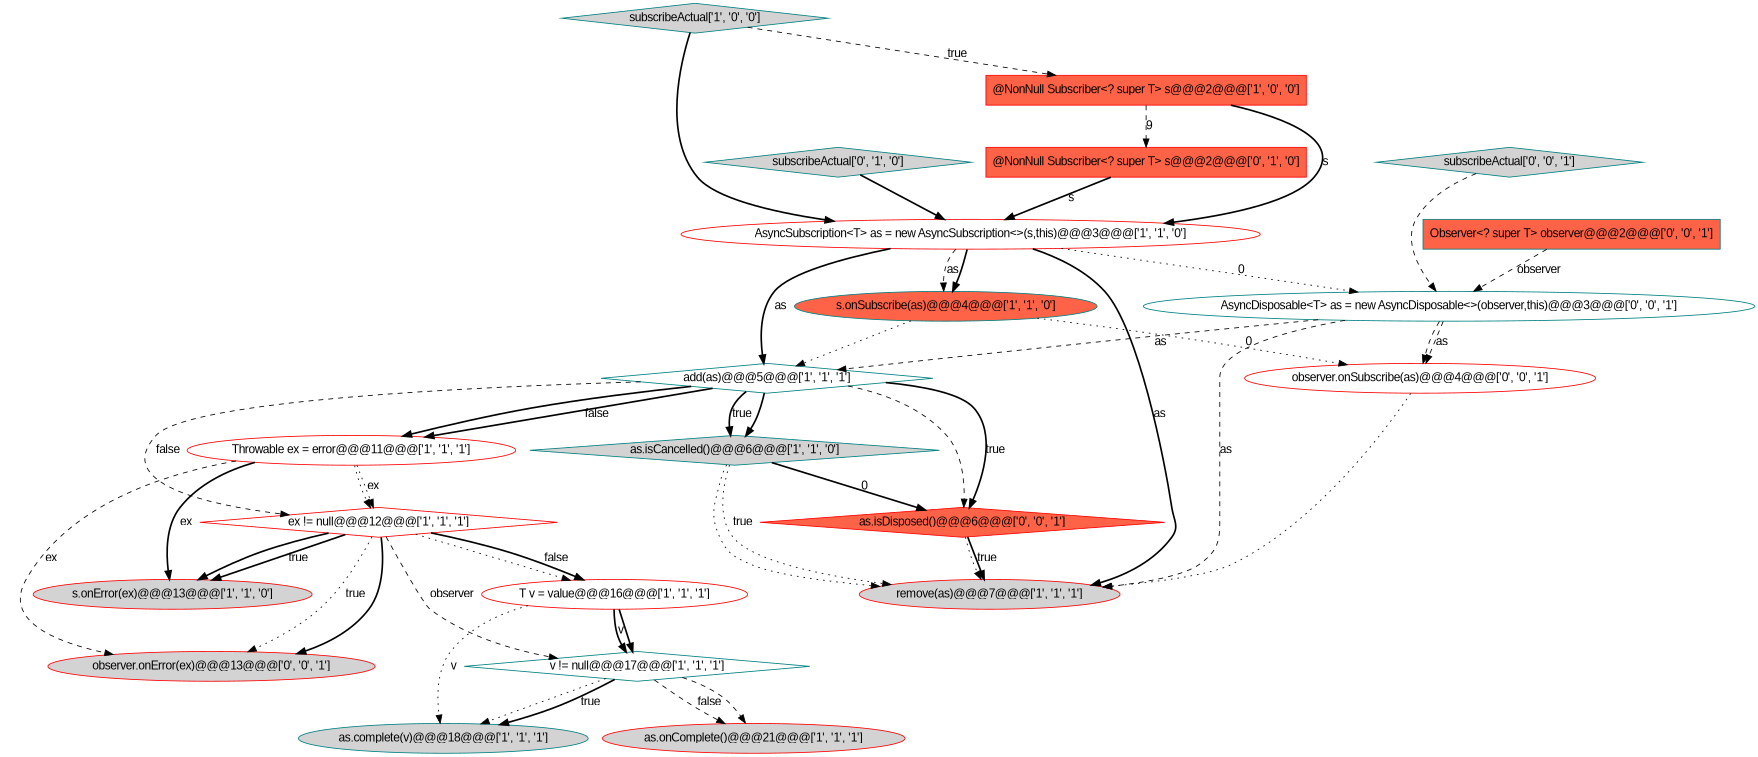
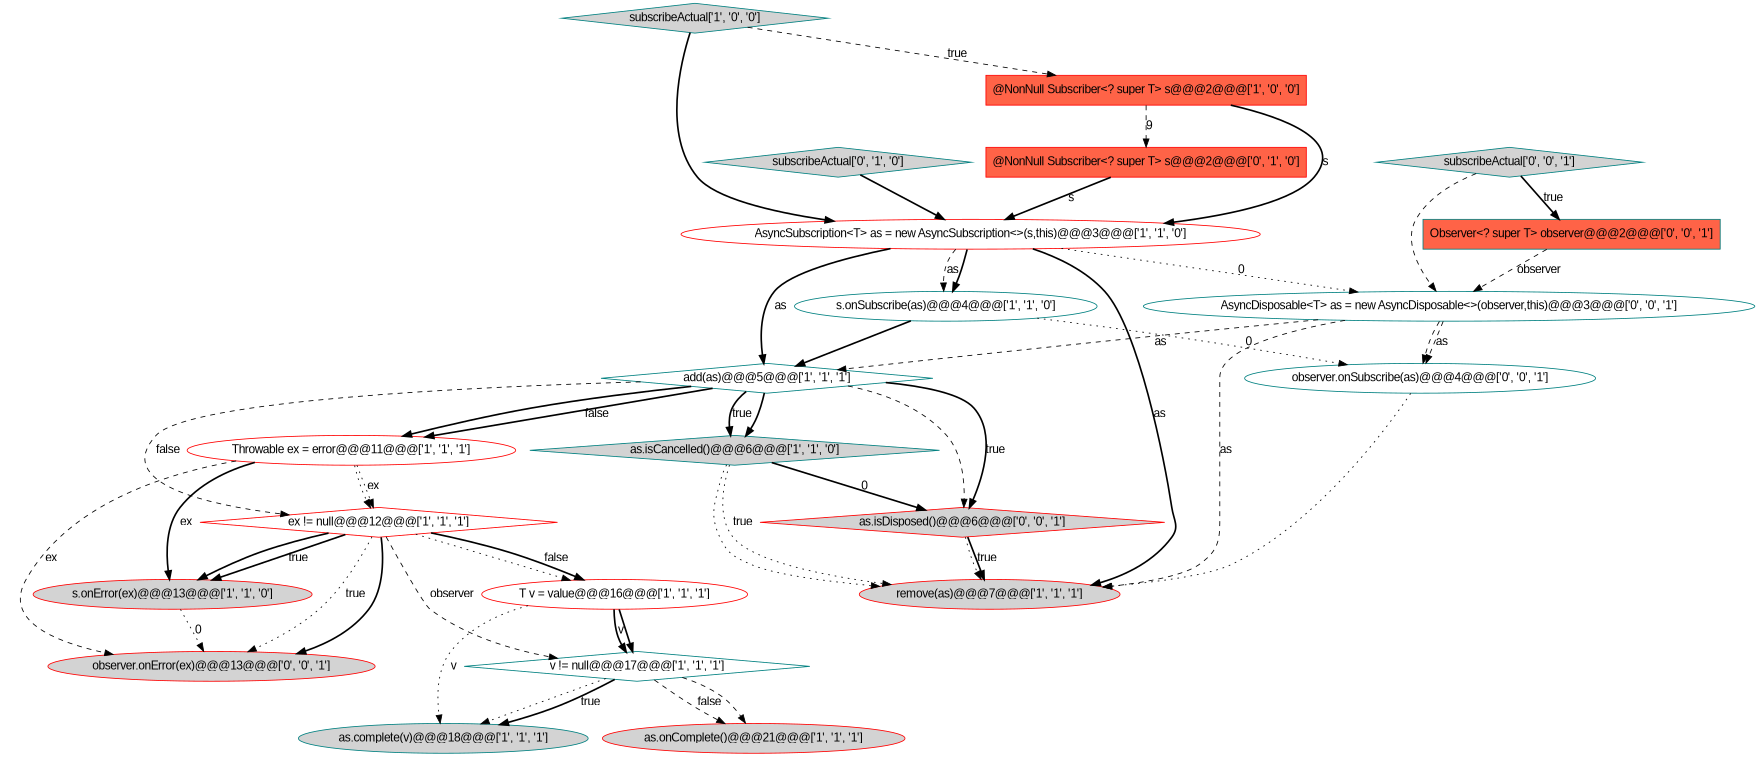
edge "subscribeActual['0', '0', '1']" -> "Observer<? super T> observer@@@2@@@['0', '0', '1']": added, label "true"
node "s.onSubscribe(as)@@@4@@@['1', '1', '0']": fillcolor tomato -> white
edge "s.onSubscribe(as)@@@4@@@['1', '1', '0']" -> "add(as)@@@5@@@['1', '1', '1']": style dotted -> bold
node "observer.onSubscribe(as)@@@4@@@['0', '0', '1']": color red -> teal
node "as.isDisposed()@@@6@@@['0', '0', '1']": fillcolor tomato -> lightgray
edge "s.onError(ex)@@@13@@@['1', '1', '0']" -> "observer.onError(ex)@@@13@@@['0', '0', '1']": added, label "0"
